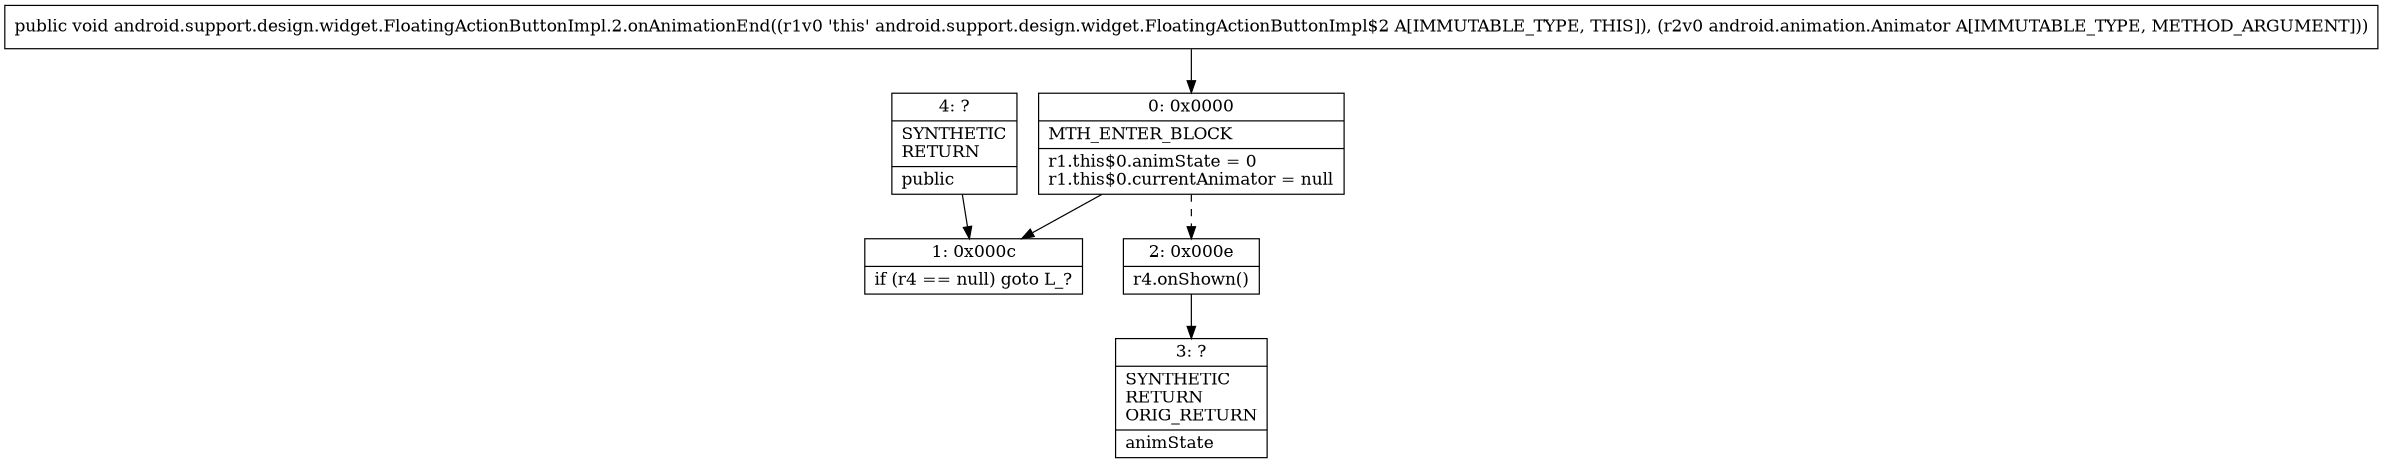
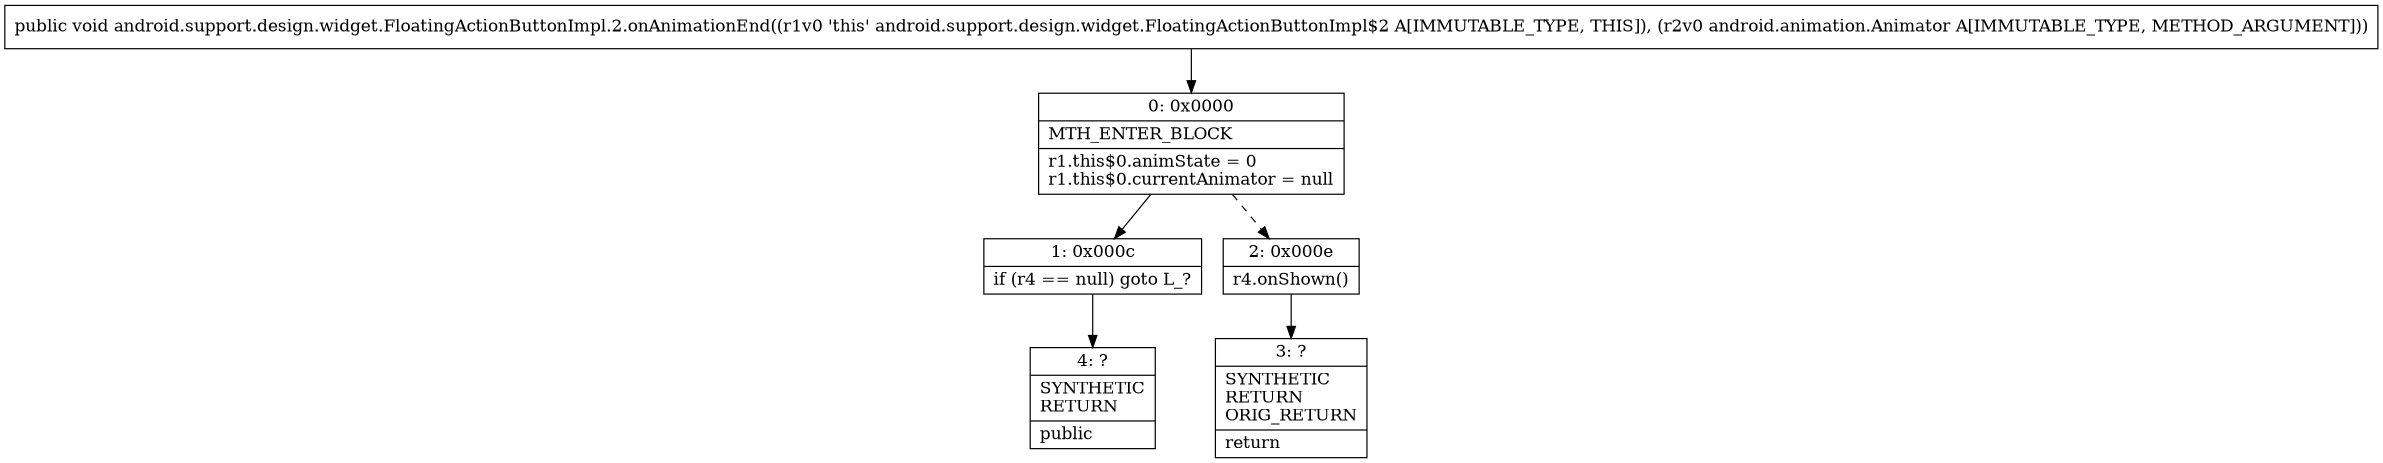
edge "4: ?" -> "1: 0x000c": reversed
node "3: ?": text "animState" -> "return"
